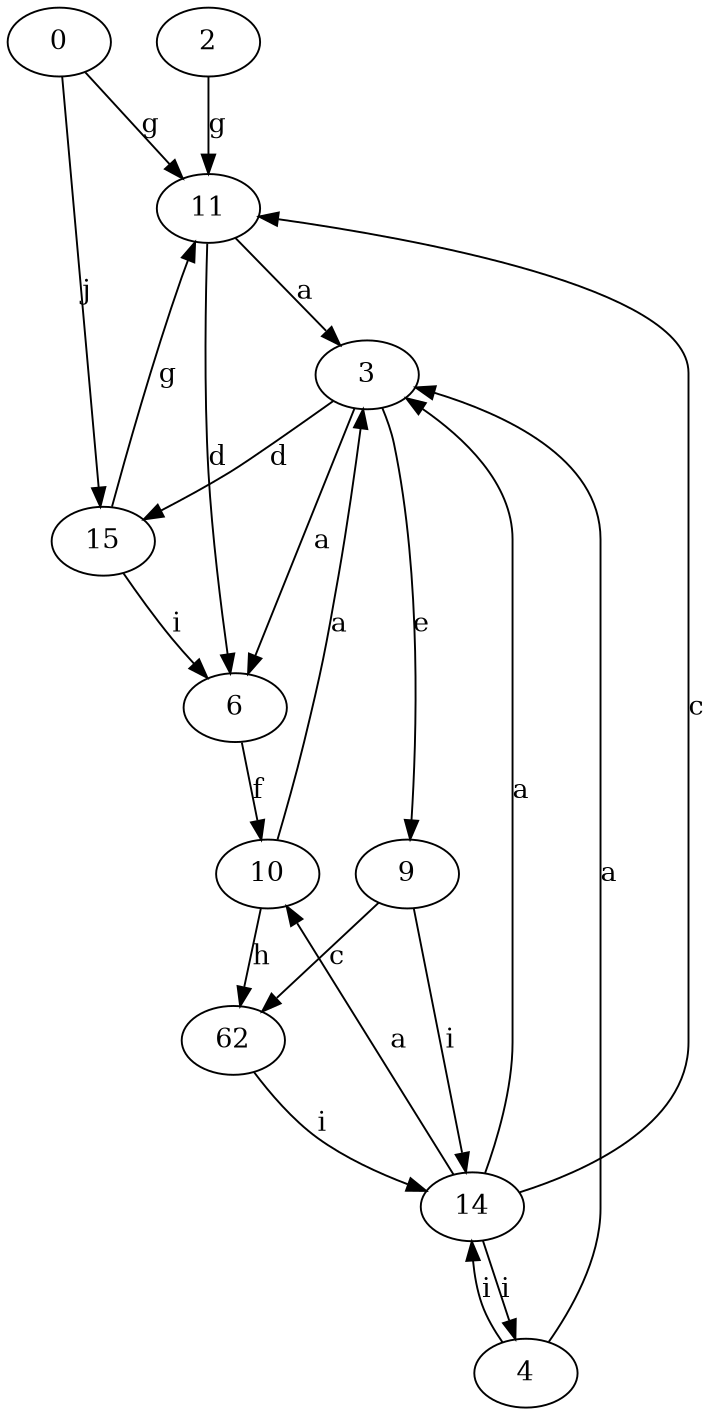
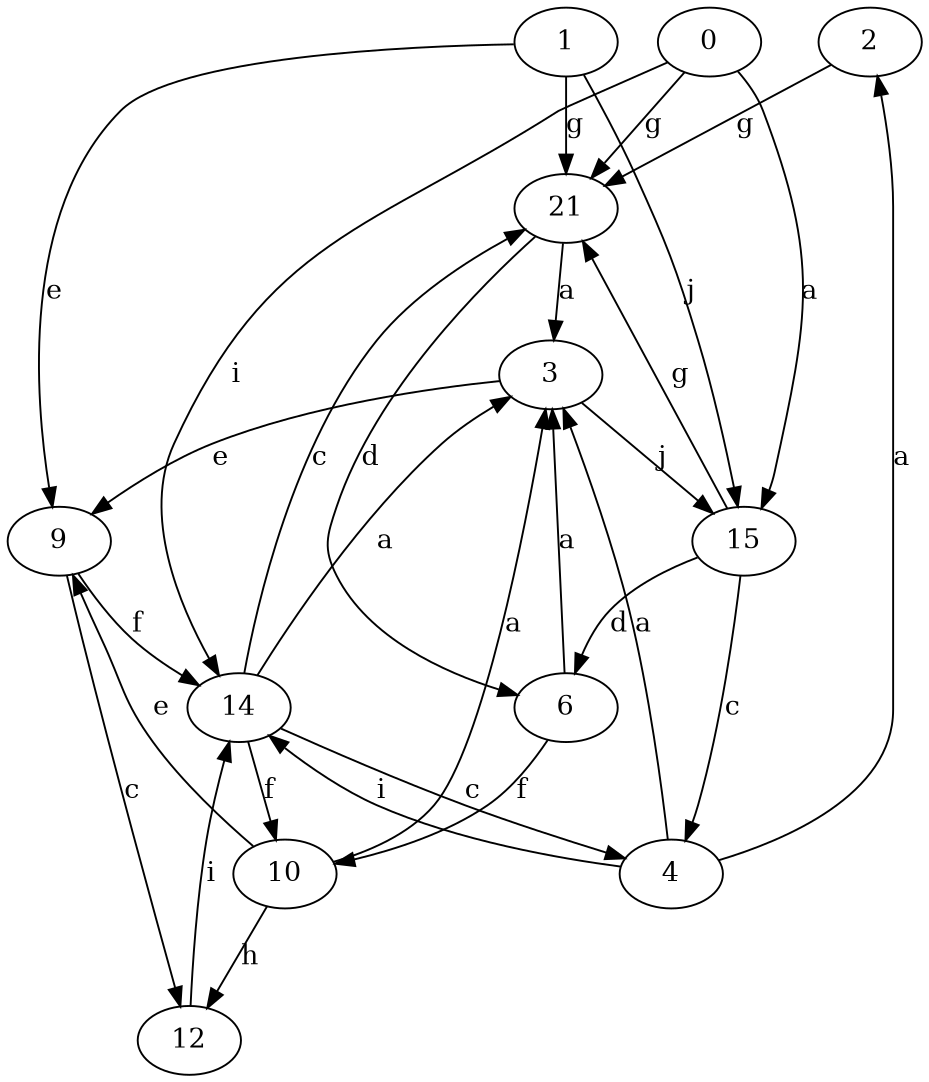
node "1": added
node "11": label "11" -> "21"
edge "0" -> "14": added, label "i"
edge "0" -> "15": label "j" -> "a"
edge "3" -> "15": label "d" -> "j"
edge "4" -> "2": added, label "a"
edge "3" -> "6": reversed
edge "15" -> "6": label "i" -> "d"
edge "15" -> "4": added, label "c"
edge "10" -> "9": added, label "e"
node "62": label "62" -> "12"
edge "14" -> "10": label "a" -> "f"
edge "9" -> "14": label "i" -> "f"
edge "14" -> "4": label "i" -> "c"
